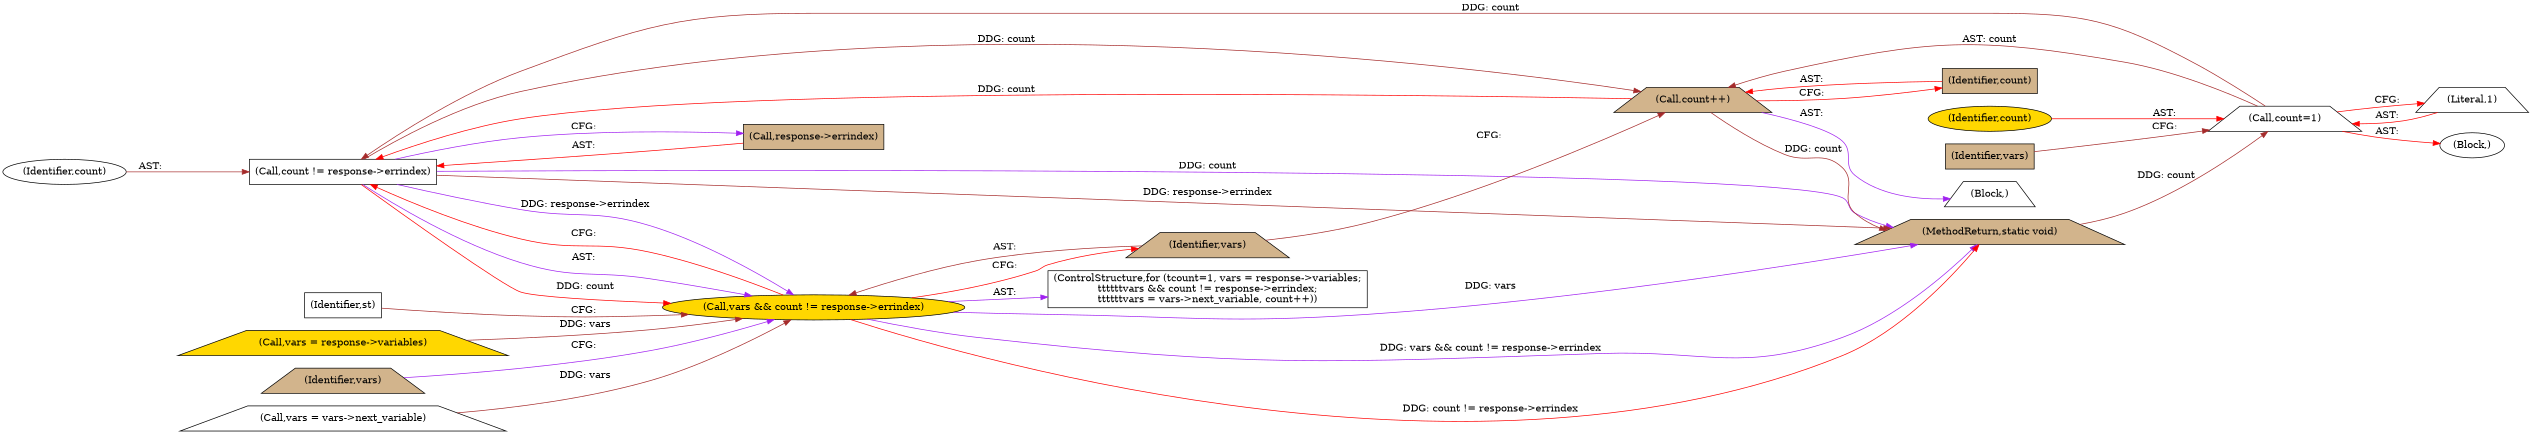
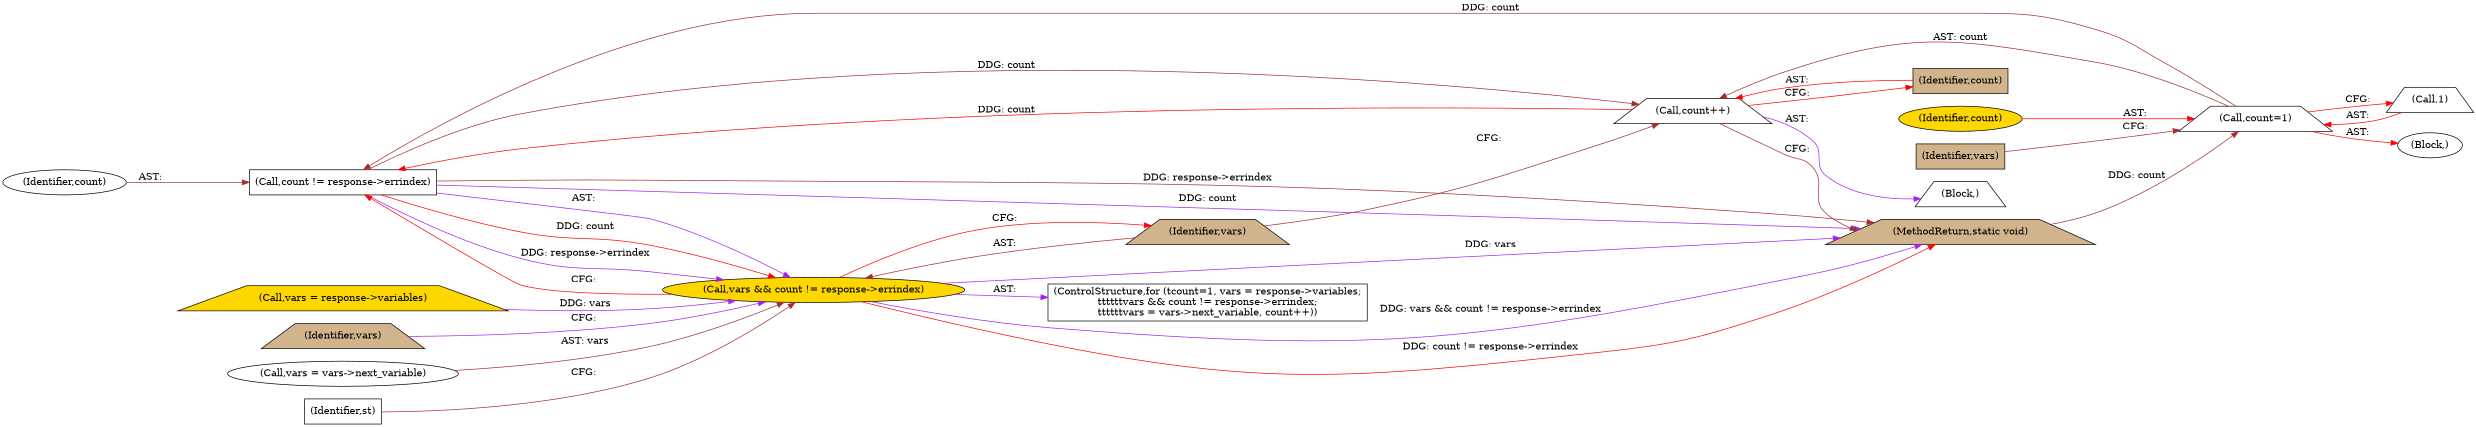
node "(Call,count++)": fillcolor tan -> white
node "(Literal,1)": label "(Literal,1)" -> "(Call,1)"
node "(Call,response->errindex)": removed
edge "(Call,count++)" -> "(MethodReturn,static void)": label "DDG: count" -> "CFG: "
edge "(Call,vars = response->variables)" -> "(Call,vars && count != response->errindex)": color brown -> purple
edge "(Call,vars = vars->next_variable)" -> "(Call,vars && count != response->errindex)": label "DDG: vars" -> "AST: vars"
node "(Call,vars = vars->next_variable)": shape trapezium -> ellipse
